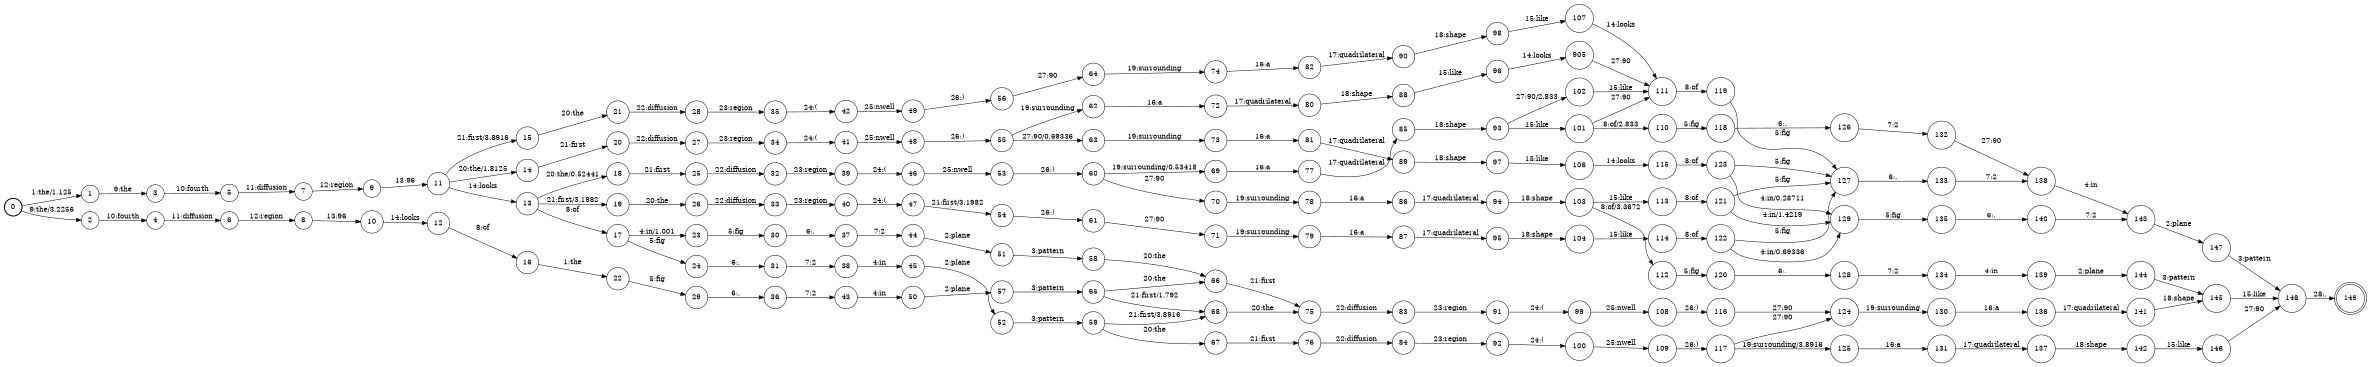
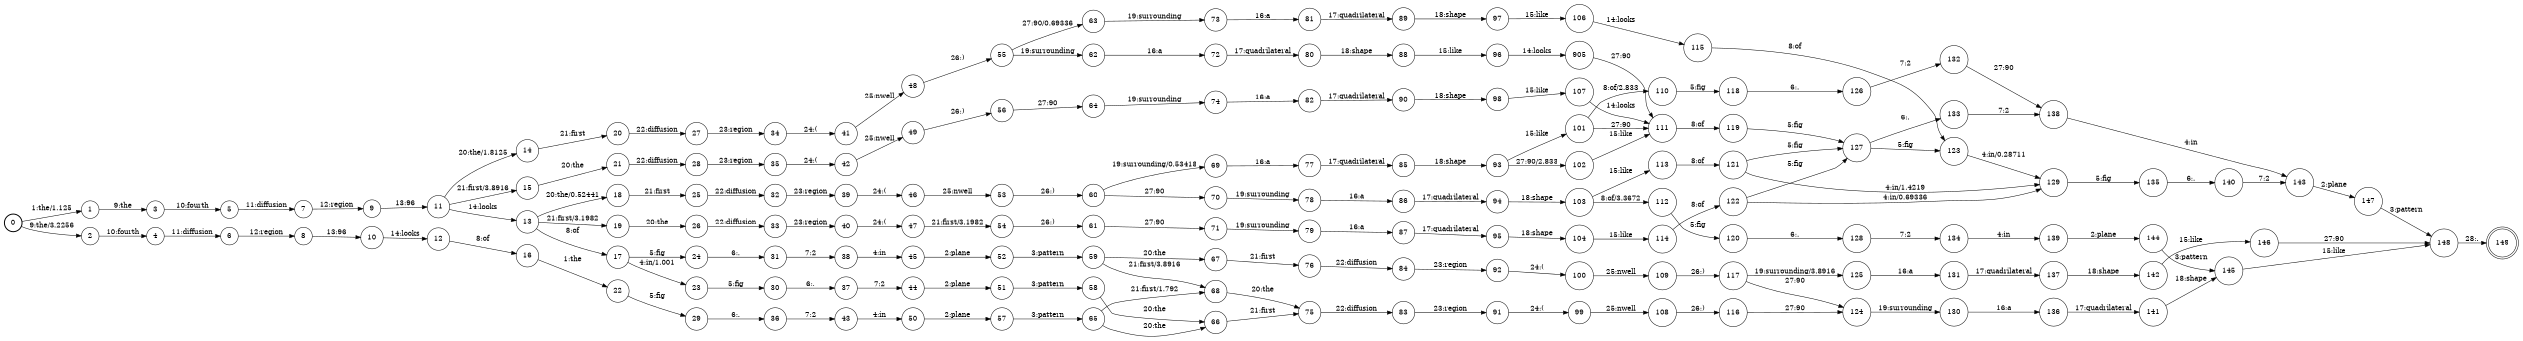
edge "123" -> "127": reversed
